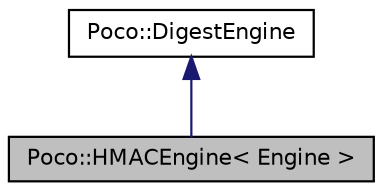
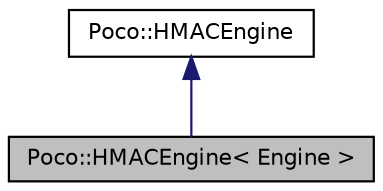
node "Poco::DigestEngine": label "Poco::DigestEngine" -> "Poco::HMACEngine"
